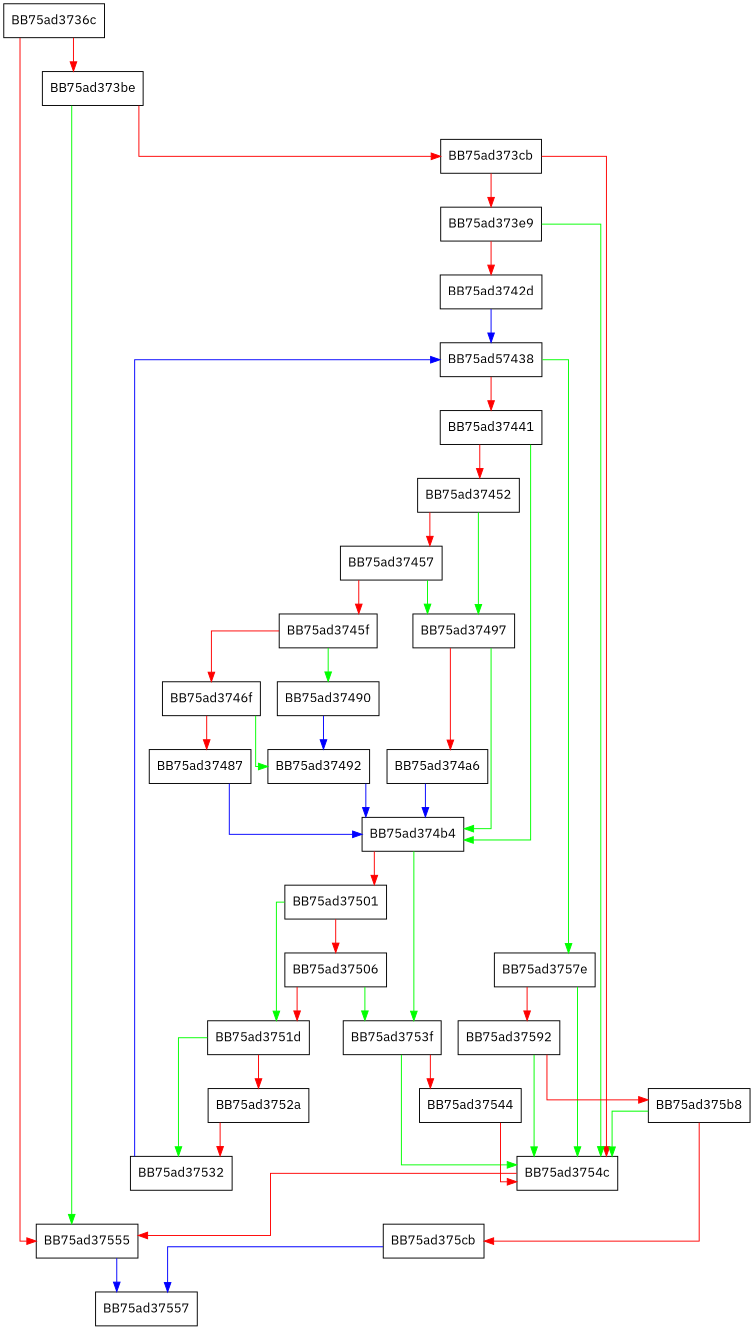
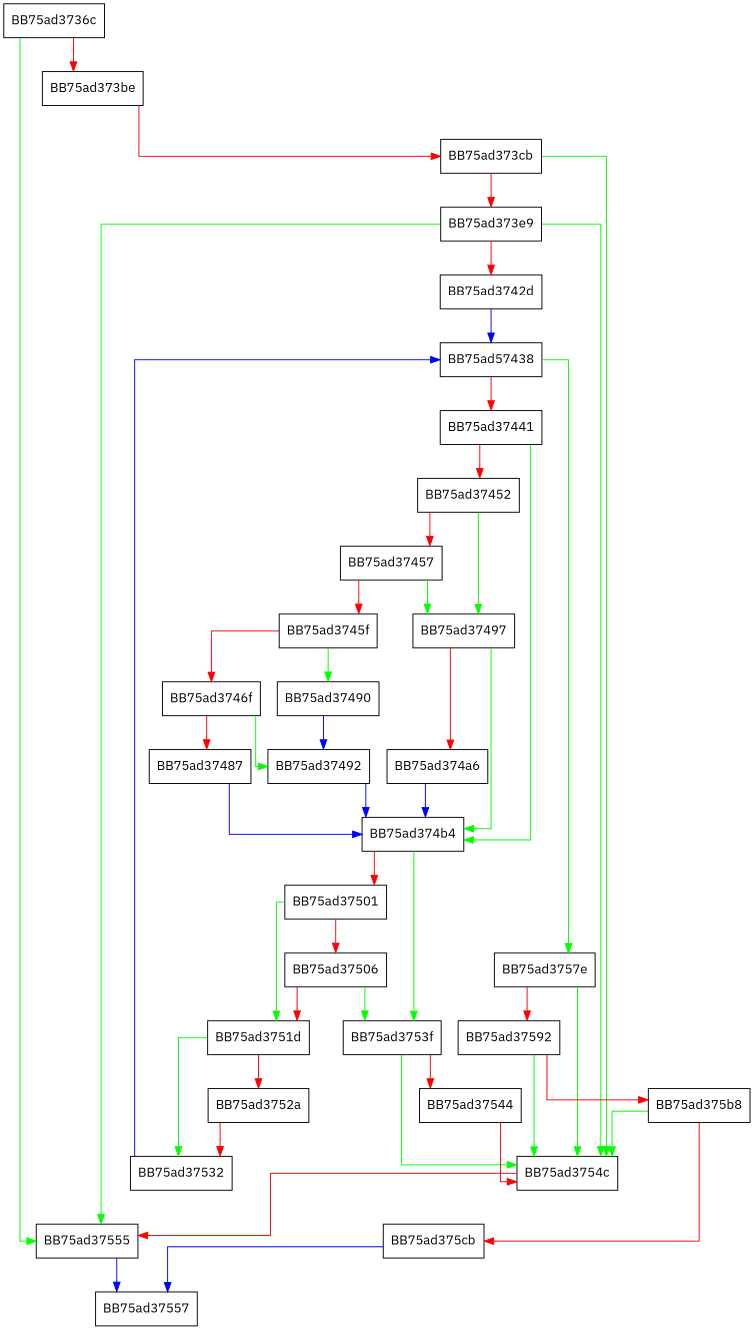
edge "BB75ad373cb" -> "BB75ad3754c": color red -> green
edge "BB75ad3736c" -> "BB75ad37555": color red -> green
edge "BB75ad373be" -> "BB75ad37555": now "BB75ad373e9" -> "BB75ad37555"
